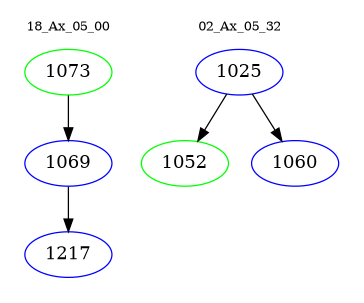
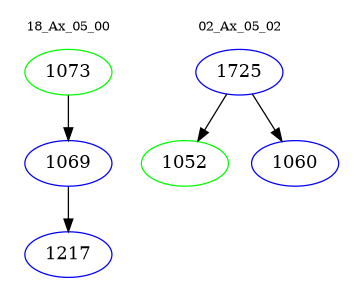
cluster "02_Ax_05_32": label "02_Ax_05_32" -> "02_Ax_05_02"
node "1025": label "1025" -> "1725"
